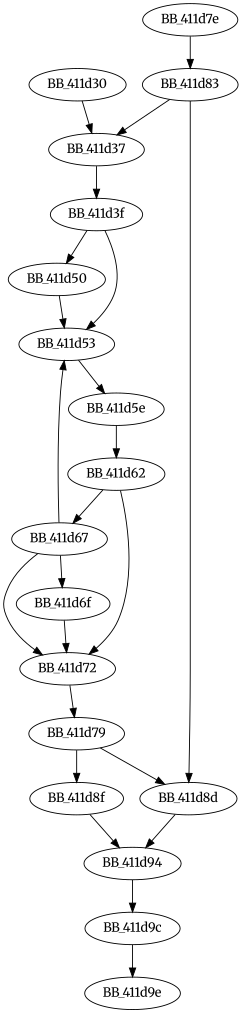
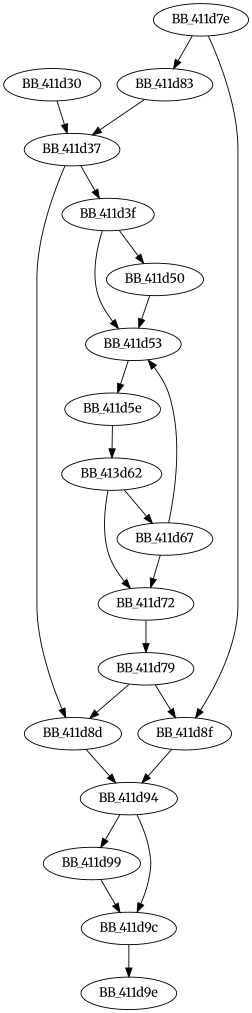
edge "BB_411d7e" -> "BB_411d8f": added
edge "BB_411d83" -> "BB_411d8d": now "BB_411d37" -> "BB_411d8d"
node "BB_411d62": label "BB_411d62" -> "BB_413d62"
node "BB_411d6f": removed
node "BB_411d99": added
